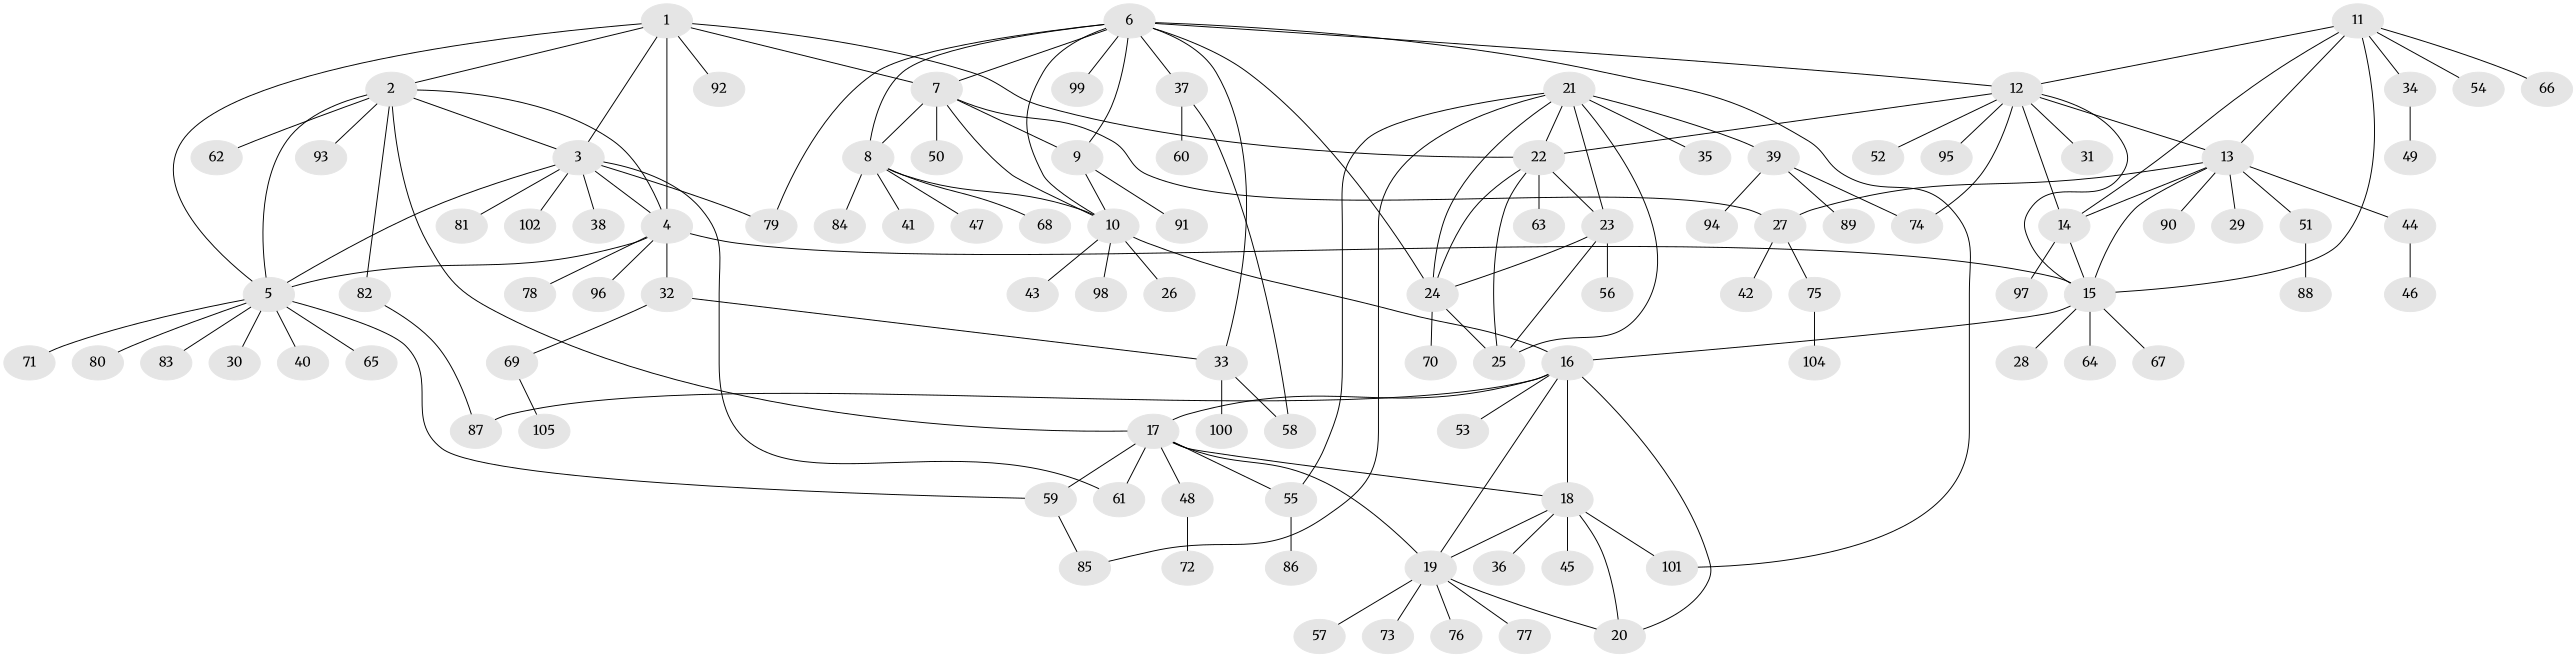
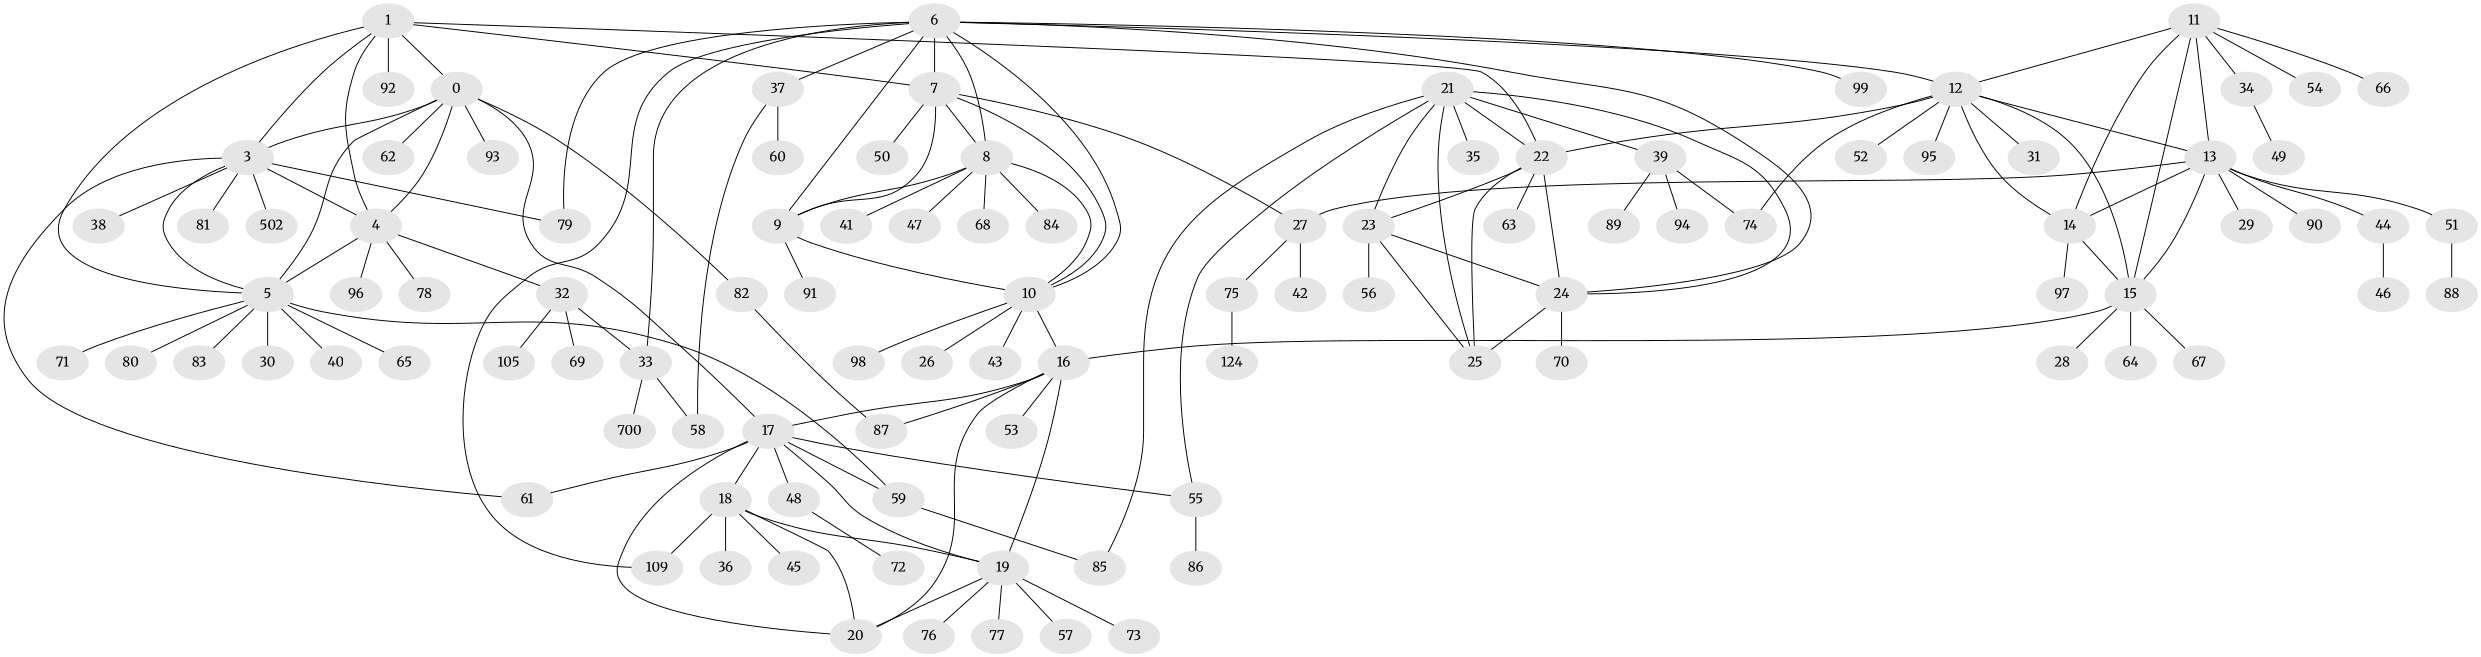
node "2": label "2" -> "0"
edge "8" -- "9": added
node "102": label "102" -> "502"
edge "4" -- "15": removed
node "104": label "104" -> "124"
edge "69" -- "105": now "32" -- "105"
node "100": label "100" -> "700"
edge "16" -- "18": removed
node "101": label "101" -> "109"
edge "17" -- "20": added
